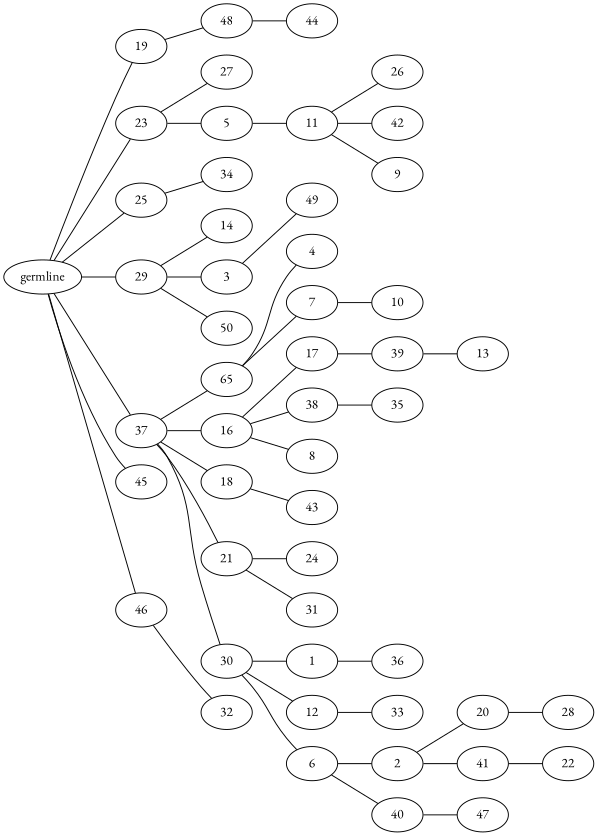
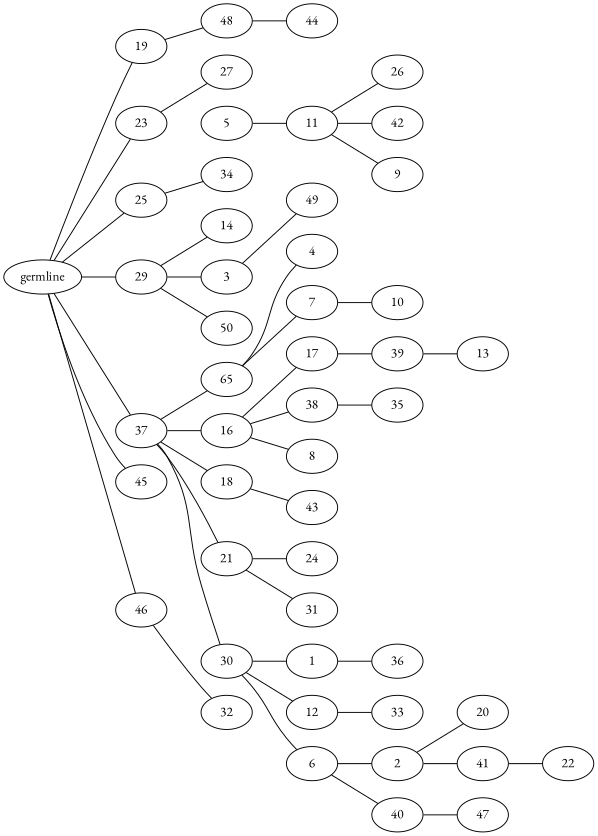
edge "23" -- "5": removed
node "28": removed
